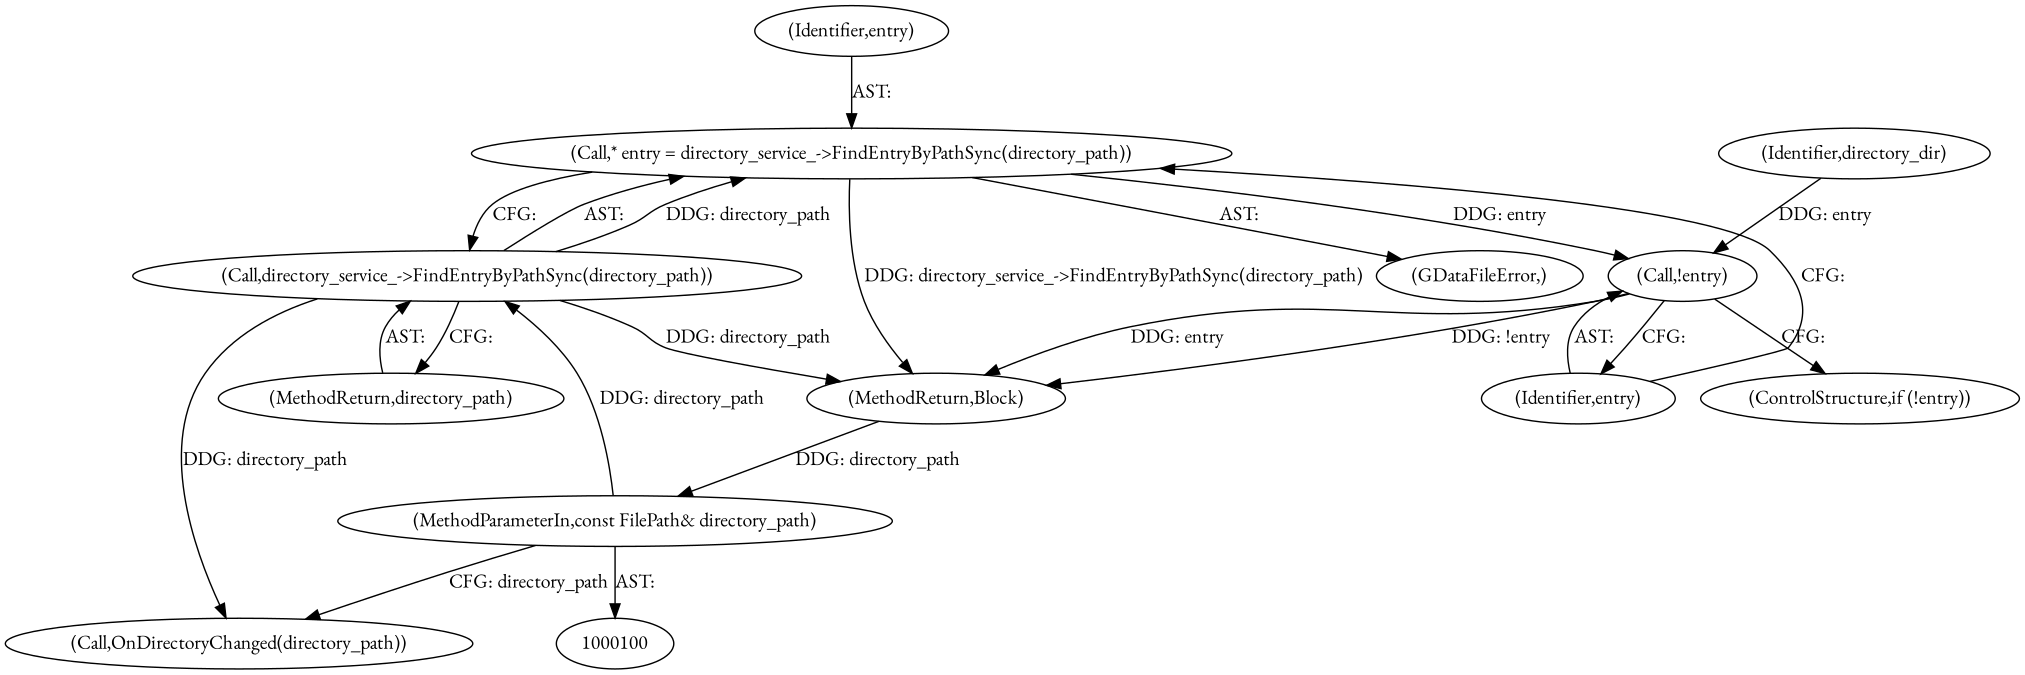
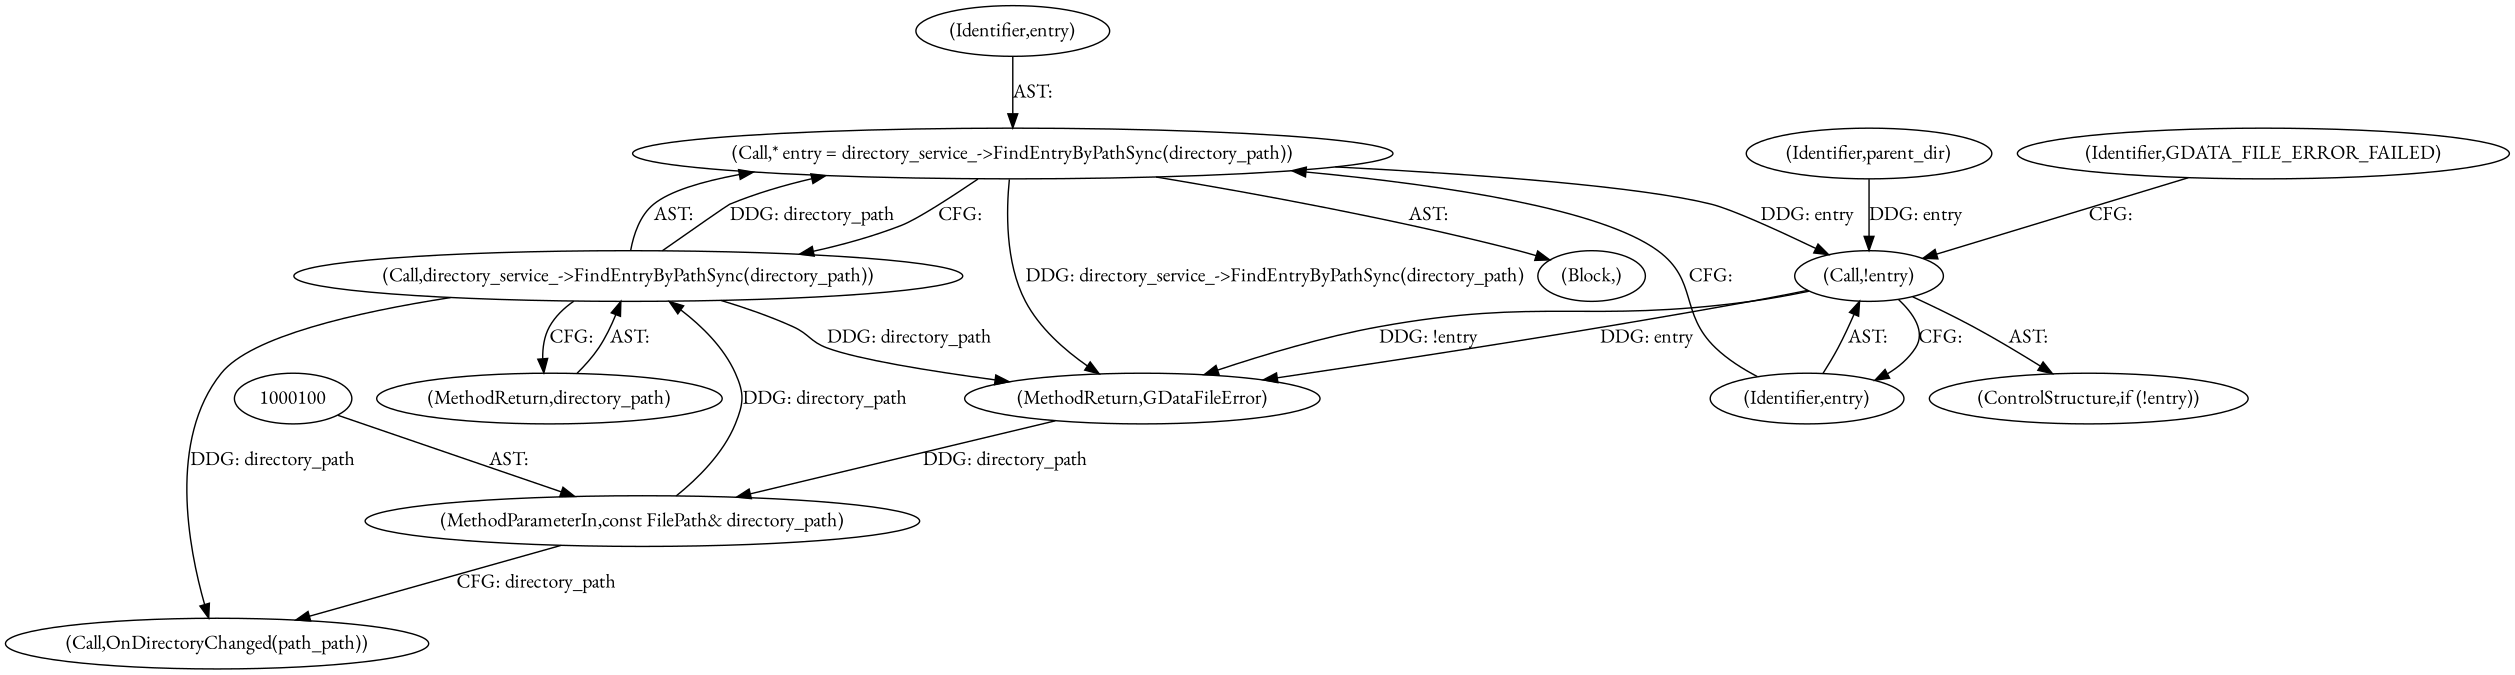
node "(Identifier,directory_dir)": label "(Identifier,directory_dir)" -> "(Identifier,parent_dir)"
node "(Identifier,GDATA_FILE_ERROR_FAILED)": added
node "(GDataFileError,)": label "(GDataFileError,)" -> "(Block,)"
edge "(Call,!entry)" -> "(ControlStructure,if (!entry))": label "CFG: " -> "AST: "
node "(MethodReturn,Block)": label "(MethodReturn,Block)" -> "(MethodReturn,GDataFileError)"
edge "(MethodParameterIn,const FilePath& directory_path)" -> "1000100": reversed
node "(Call,OnDirectoryChanged(directory_path))": label "(Call,OnDirectoryChanged(directory_path))" -> "(Call,OnDirectoryChanged(path_path))"
